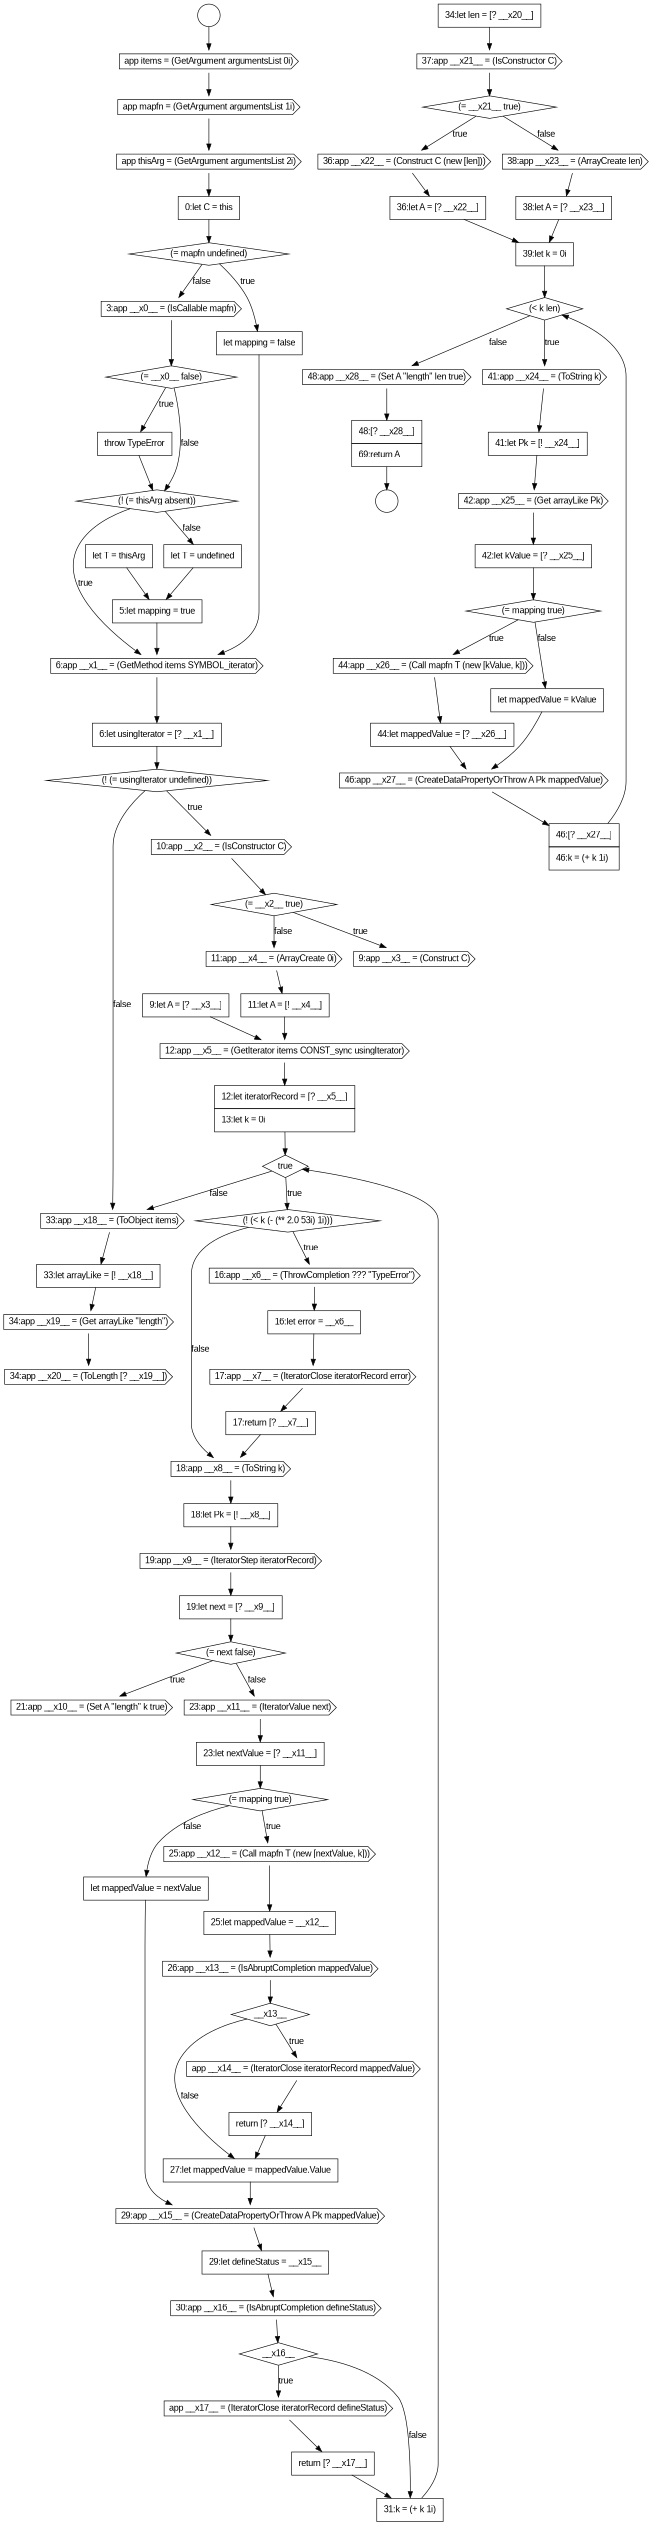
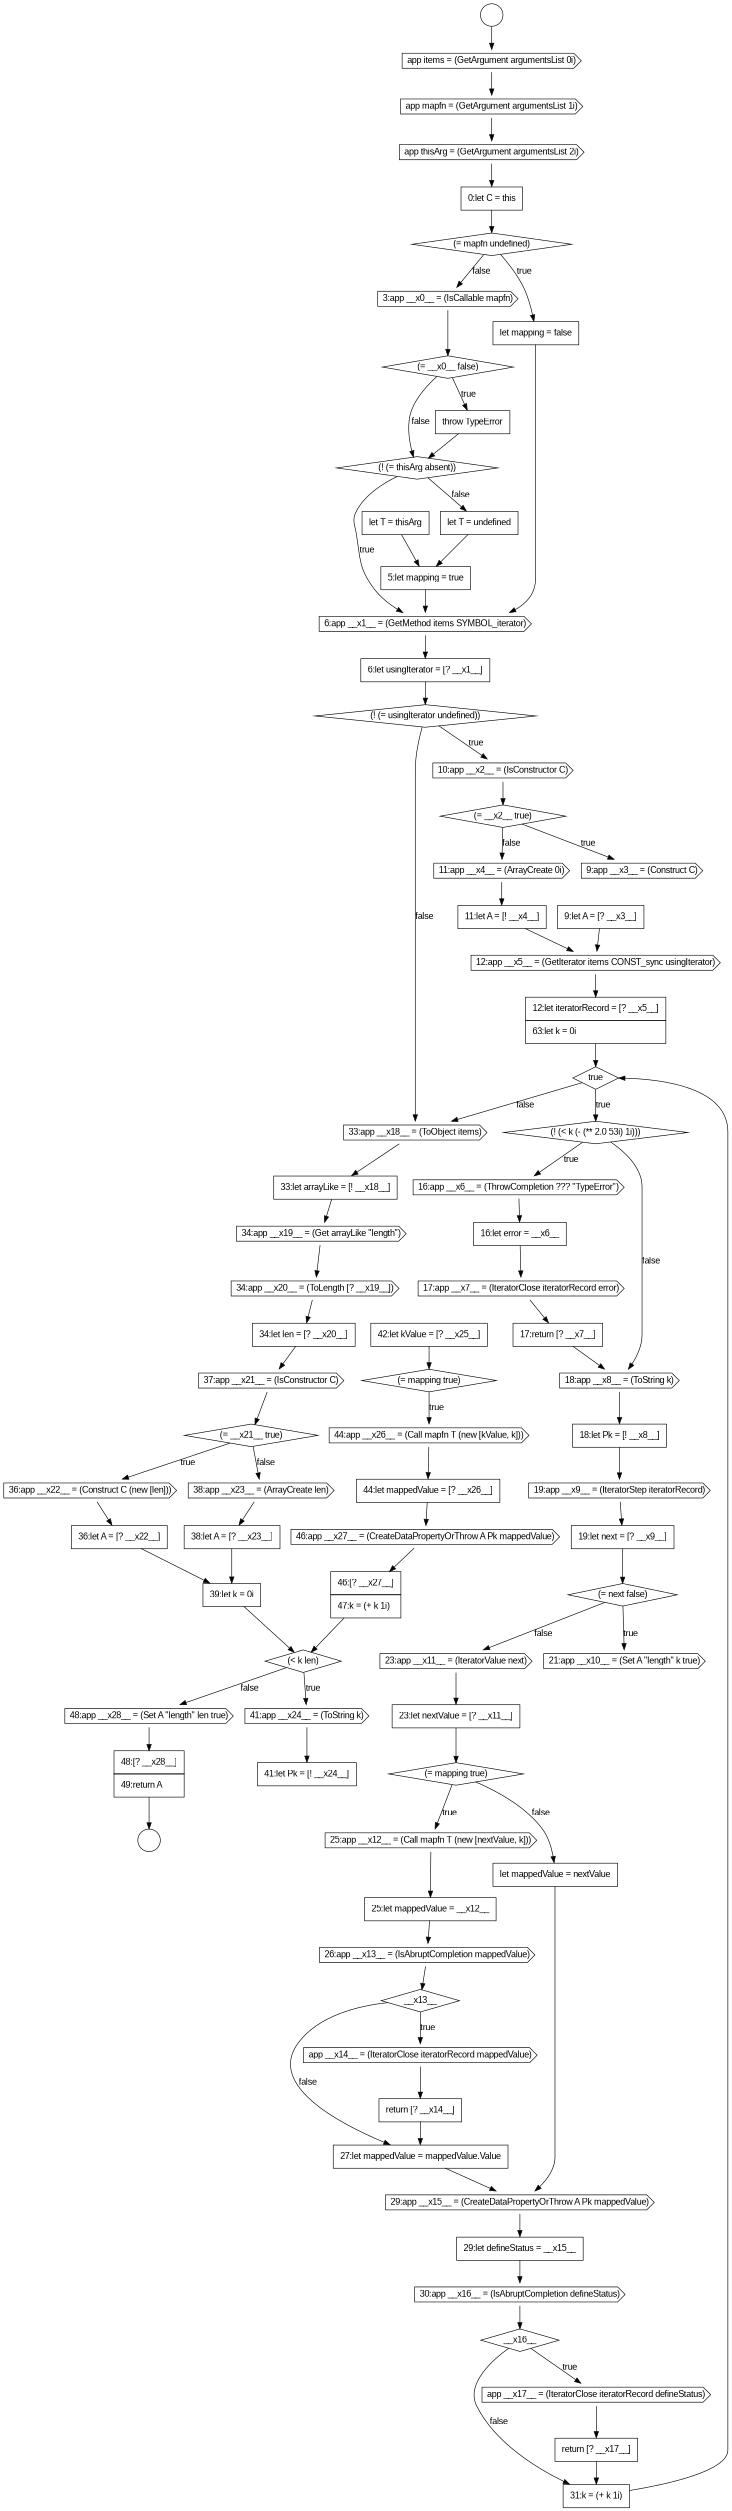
node "48:[? __x28__]": text "69:return A" -> "49:return A"
node "42:app __x25__ = (Get arrayLike Pk)": removed
node "let mappedValue = kValue": removed
node "46:[? __x27__]": text "46:k = (+ k 1i)" -> "47:k = (+ k 1i)"
node "12:let iteratorRecord = [? __x5__]": text "13:let k = 0i" -> "63:let k = 0i"
edge "34:app __x20__ = (ToLength [? __x19__])" -> "34:let len = [? __x20__]": added
